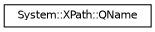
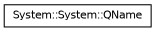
node "System::XPath::QName": label "System::XPath::QName" -> "System::System::QName"
